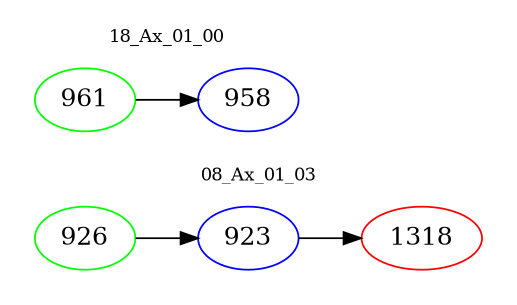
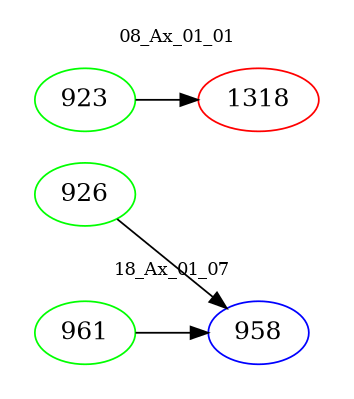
cluster "18_Ax_01_00": label "18_Ax_01_00" -> "18_Ax_01_07"
cluster "08_Ax_01_03": label "08_Ax_01_03" -> "08_Ax_01_01"
edge "926" -> "923": now "926" -> "958"
node "923": color blue -> green
